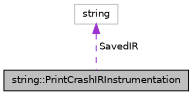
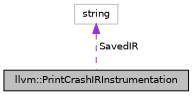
node "string::PrintCrashIRInstrumentation": label "string::PrintCrashIRInstrumentation" -> "llvm::PrintCrashIRInstrumentation"
